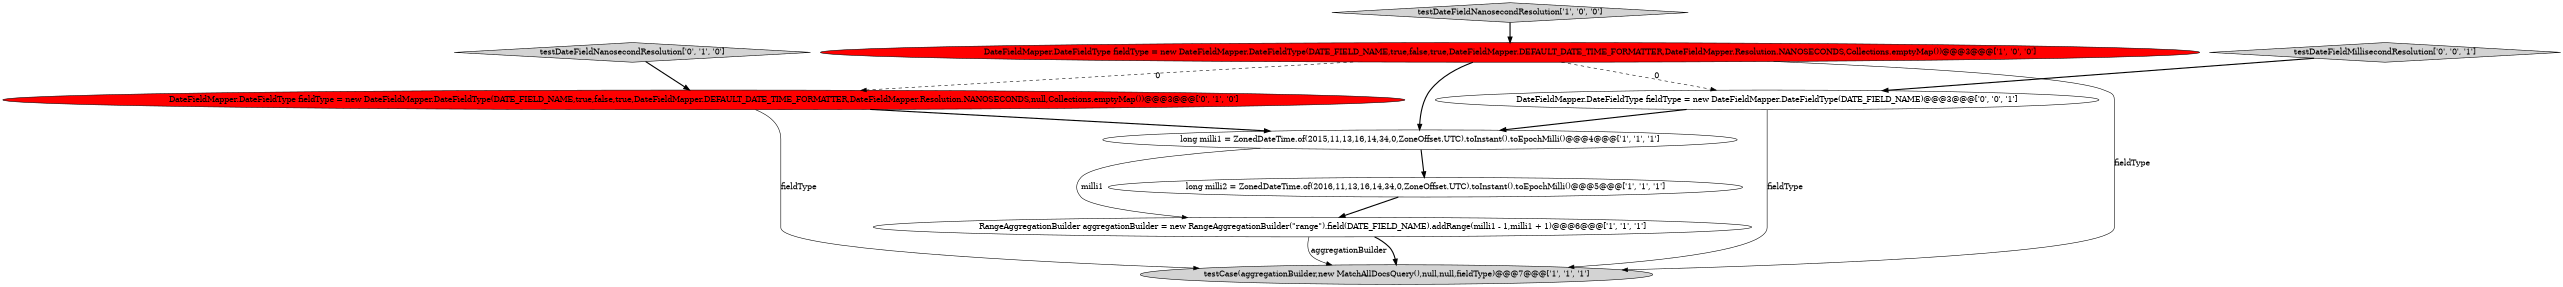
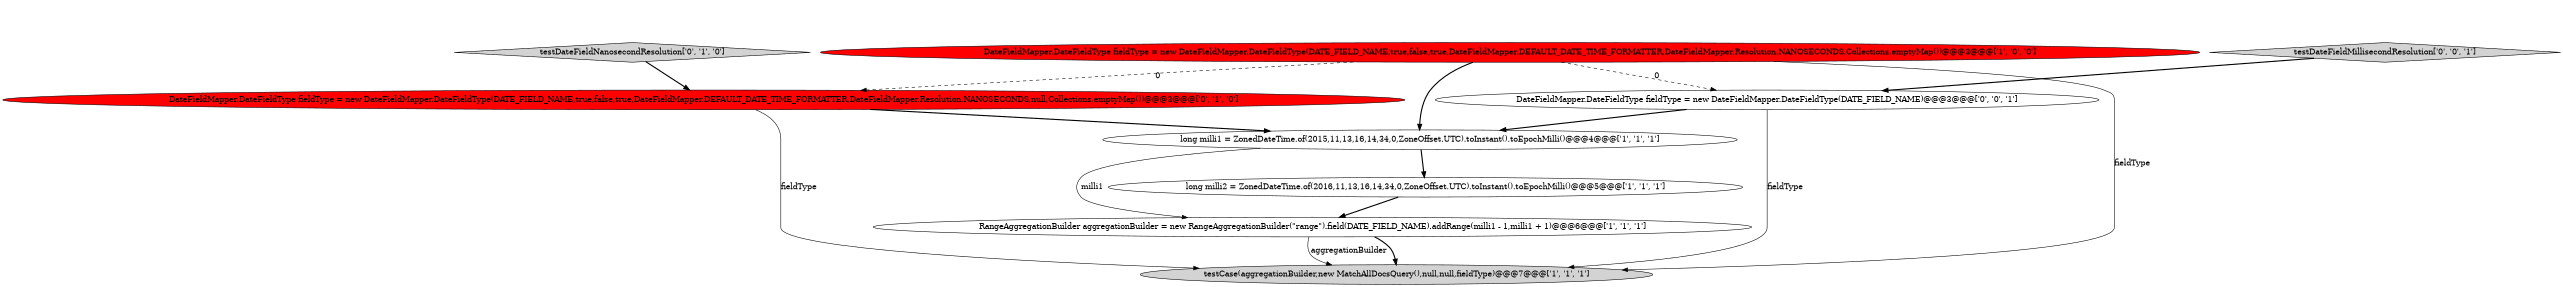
node "testDateFieldNanosecondResolution['1', '0', '0']": removed
